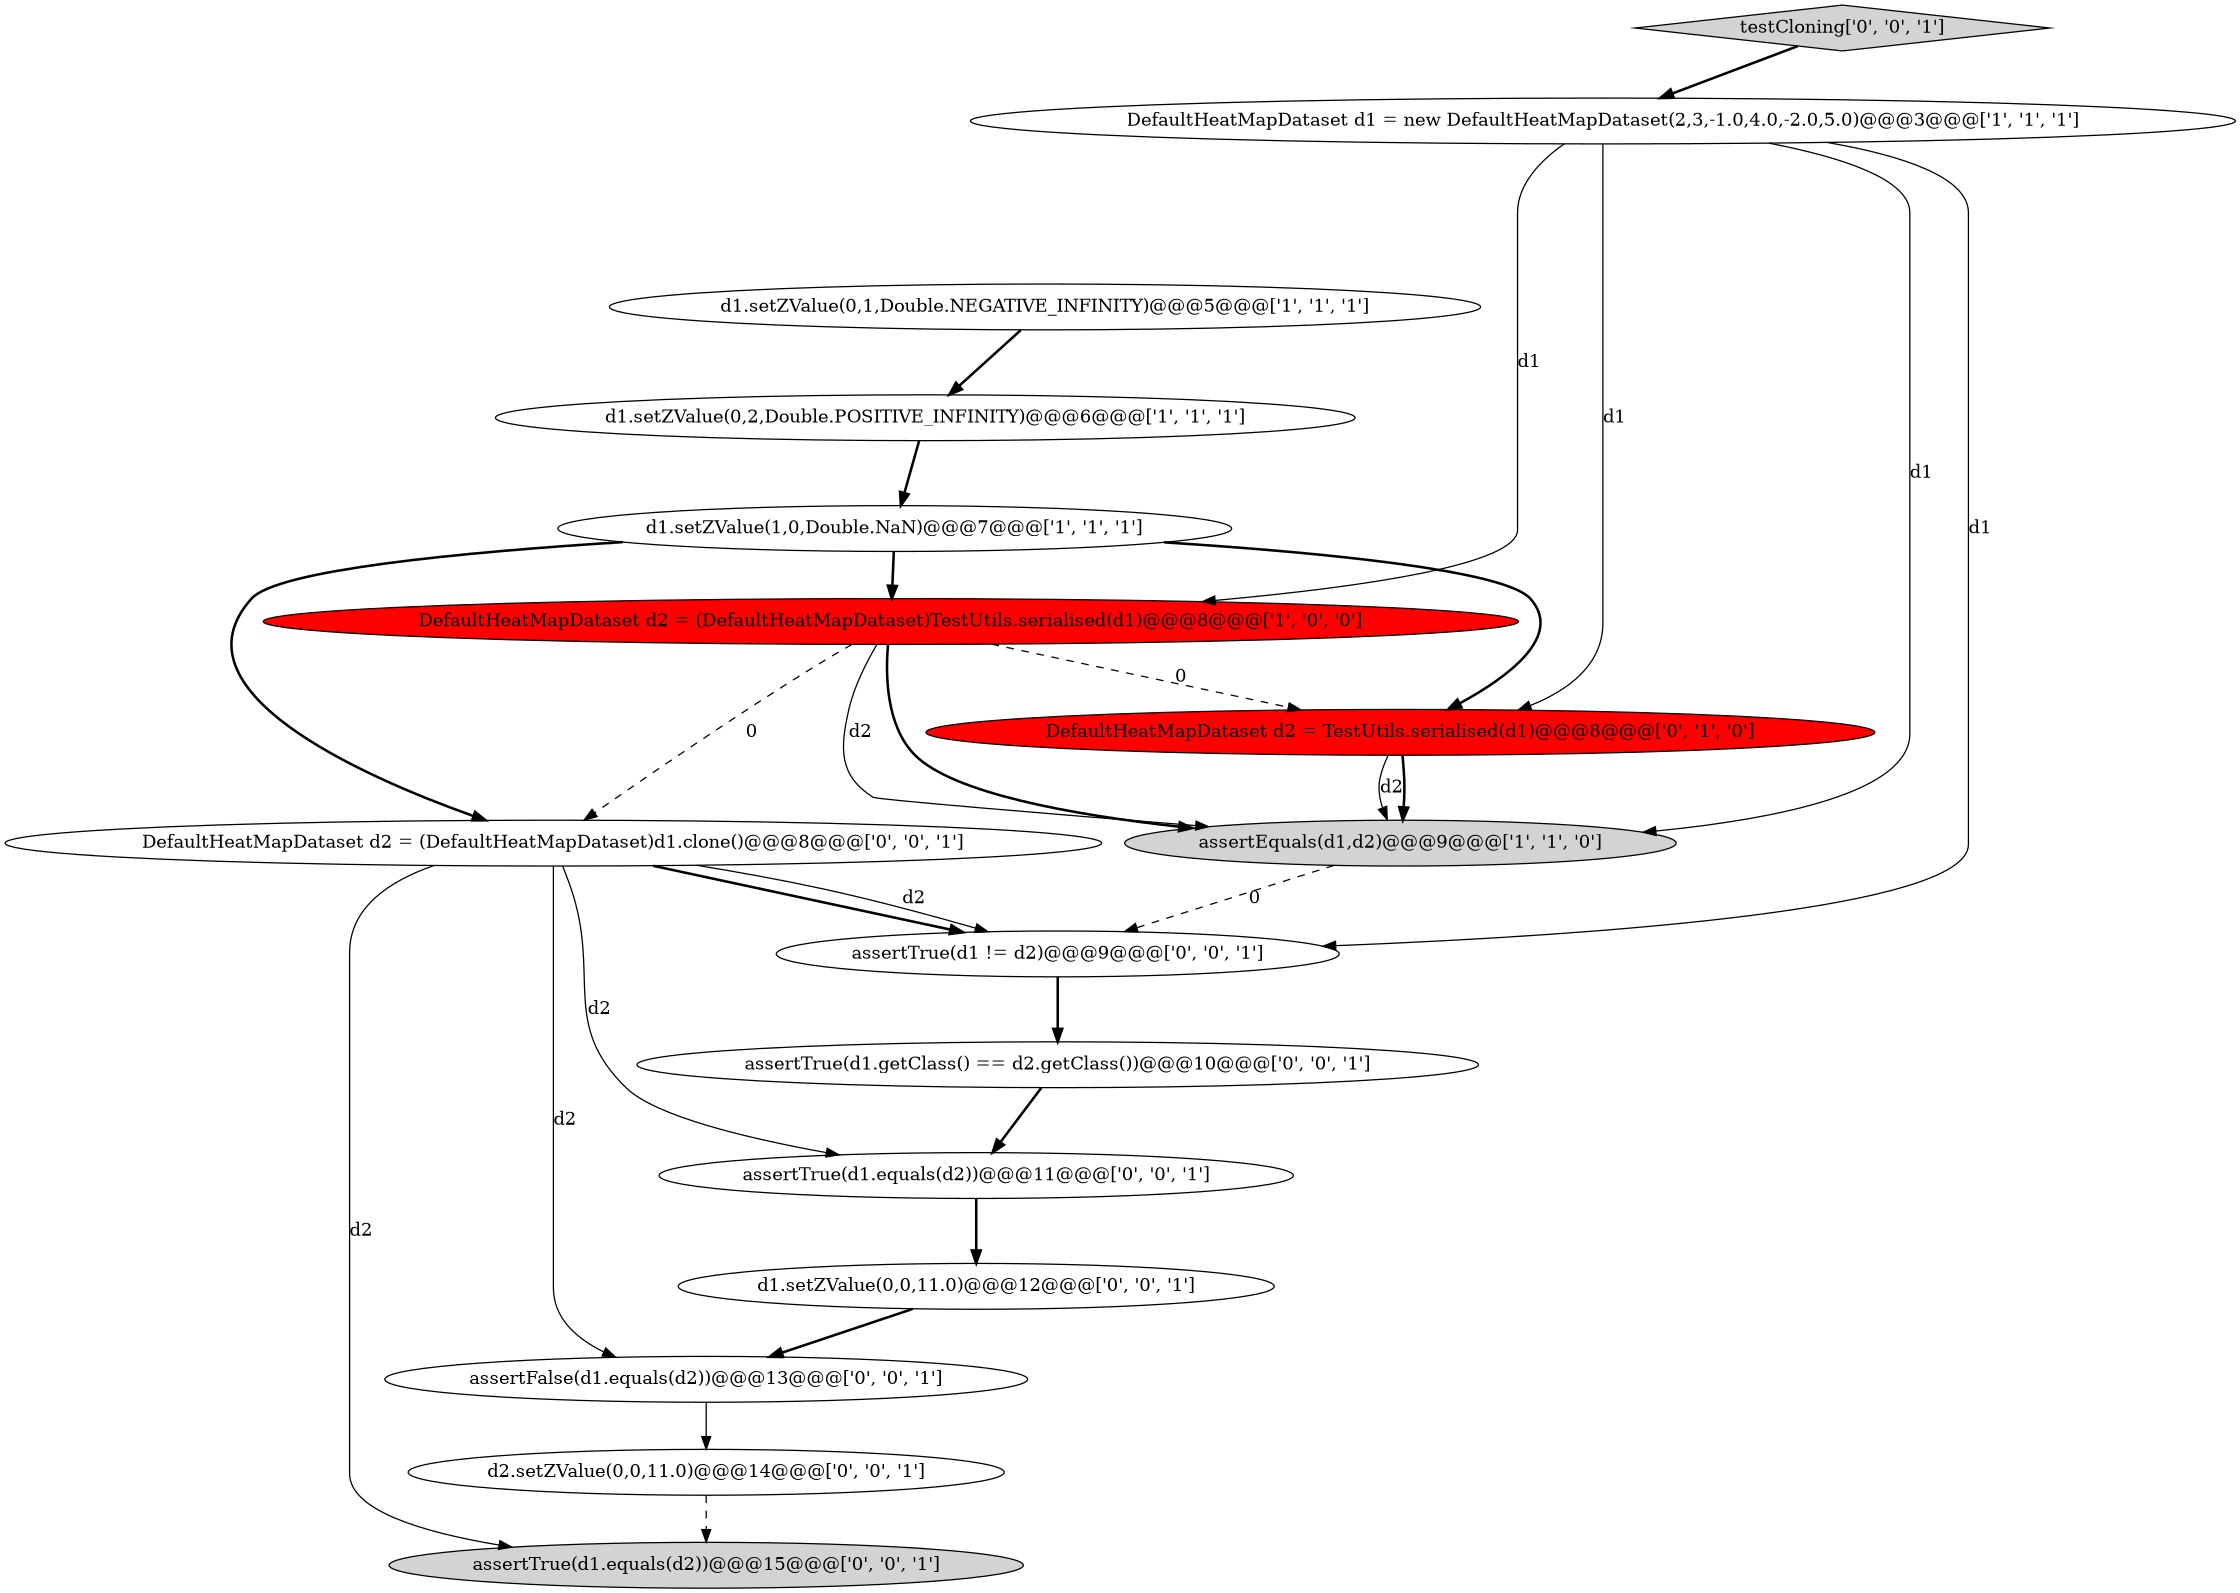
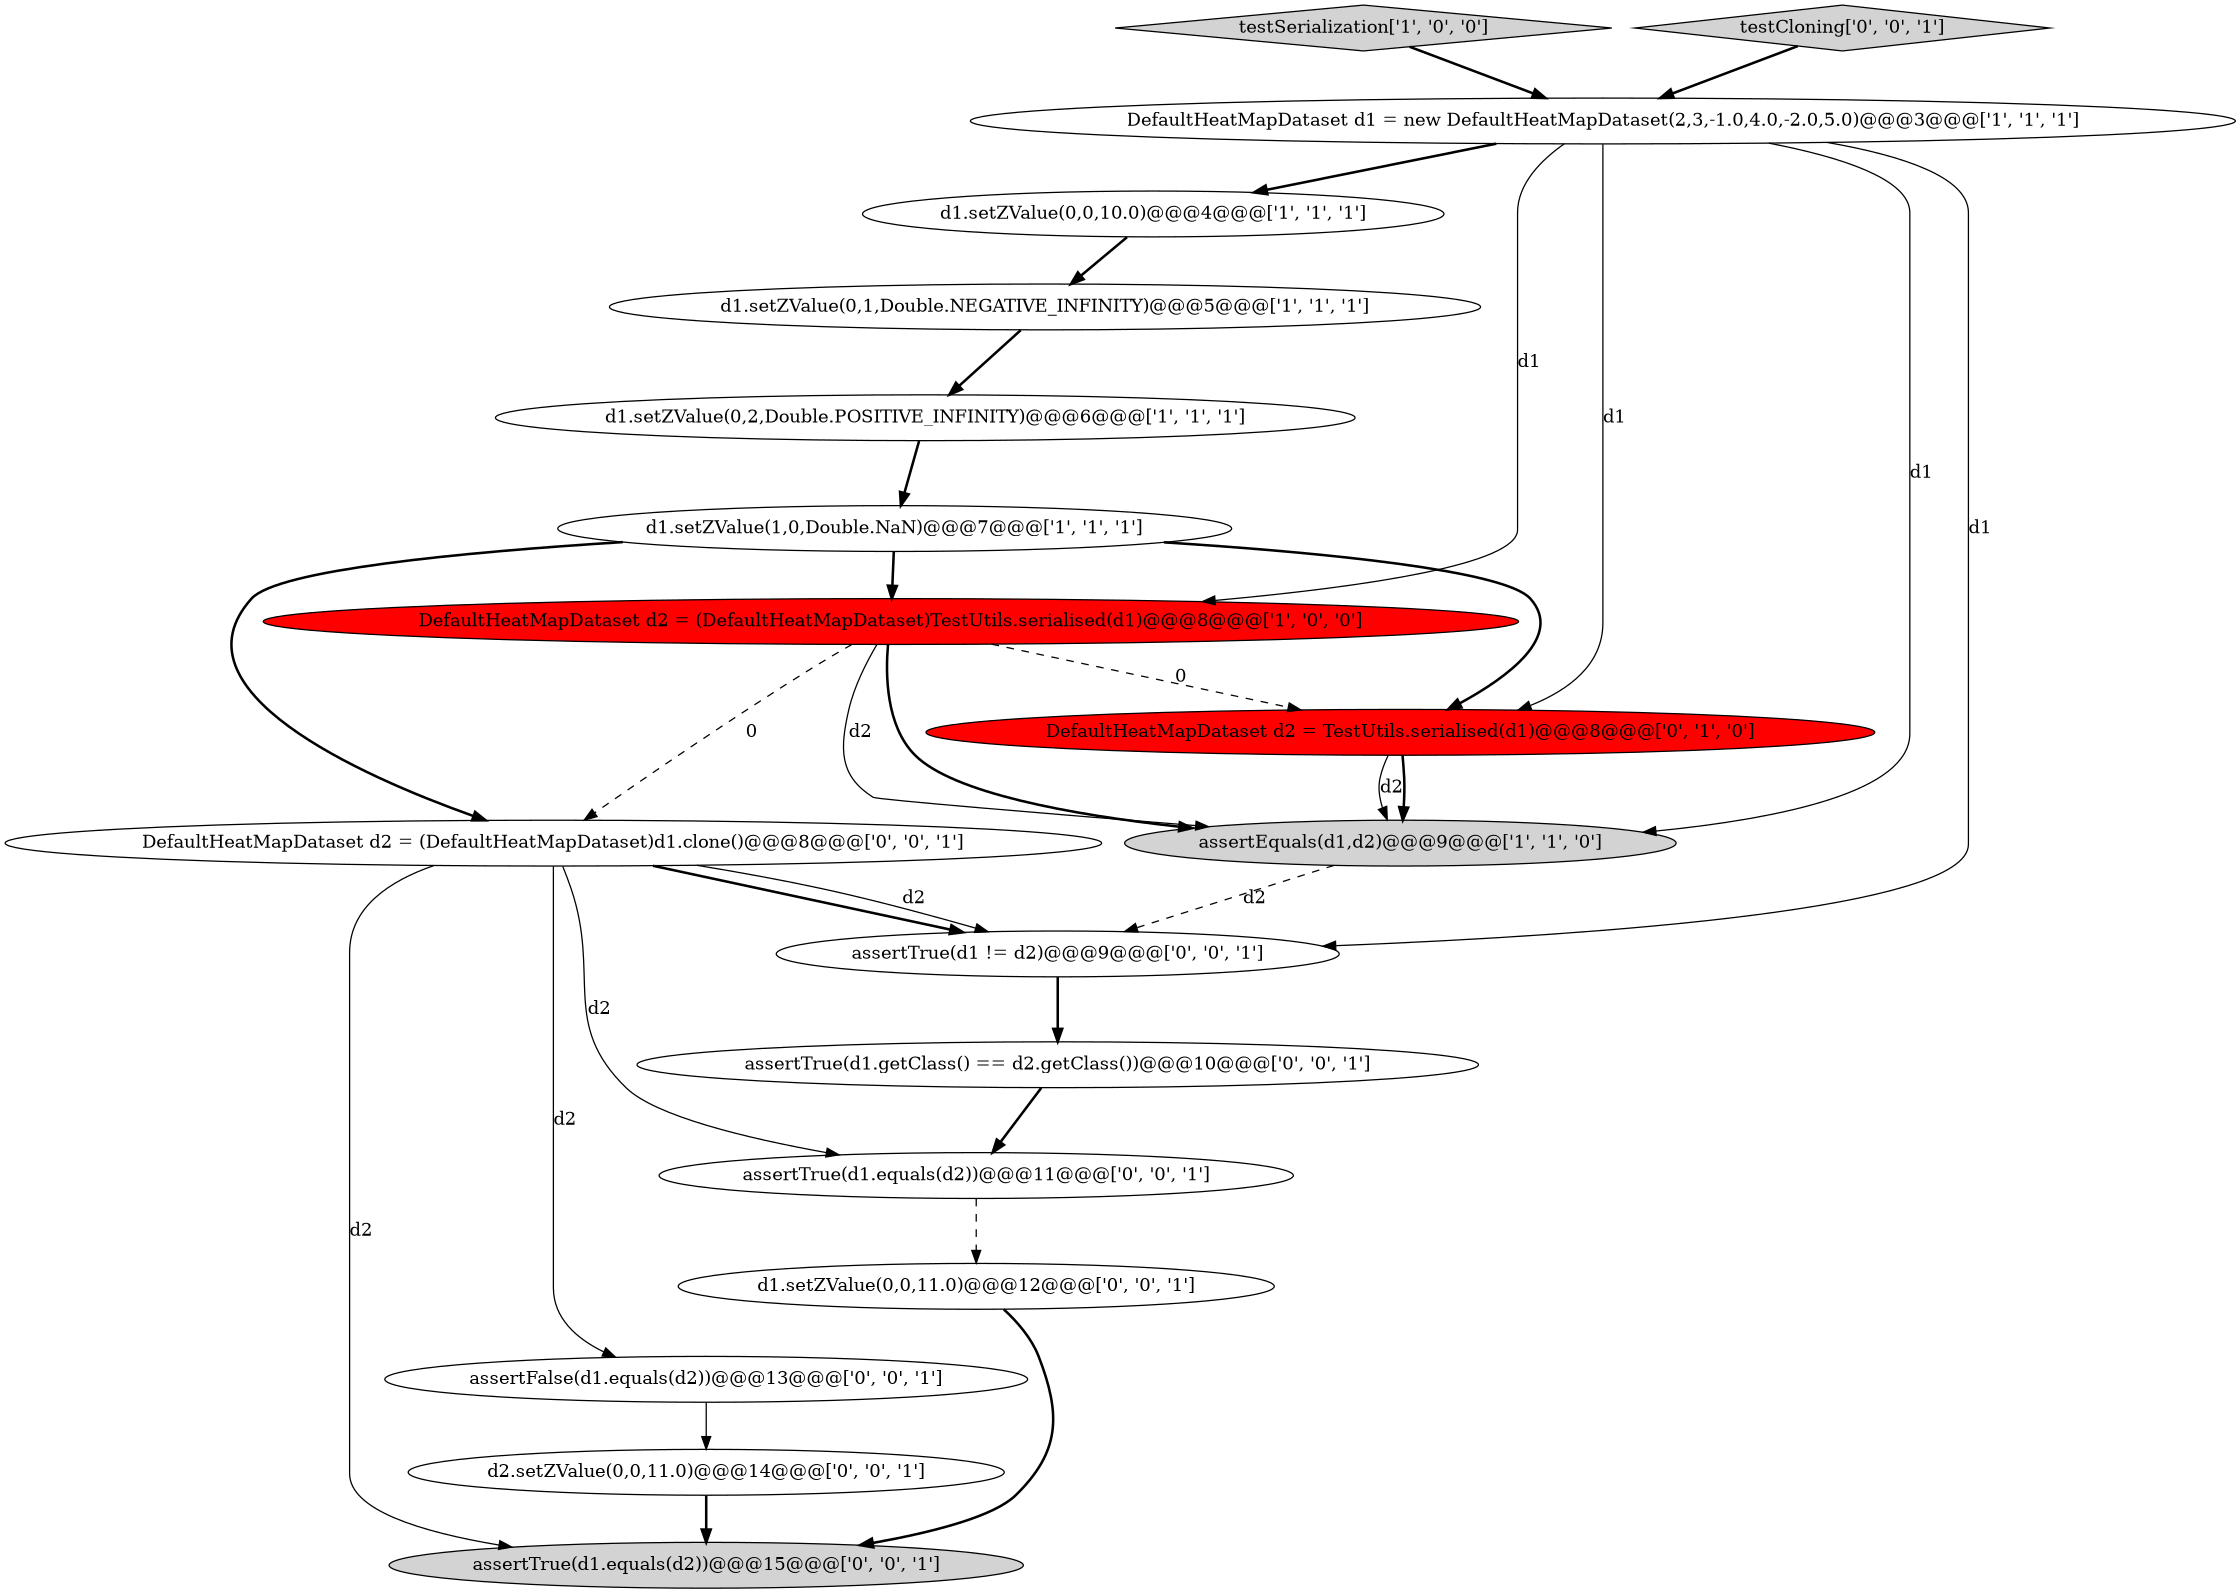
node "testSerialization['1', '0', '0']": added
node "d1.setZValue(0,0,10.0)@@@4@@@['1', '1', '1']": added
edge "assertEquals(d1,d2)@@@9@@@['1', '1', '0']" -> "assertTrue(d1 != d2)@@@9@@@['0', '0', '1']": label "0" -> "d2"
edge "assertTrue(d1.equals(d2))@@@11@@@['0', '0', '1']" -> "d1.setZValue(0,0,11.0)@@@12@@@['0', '0', '1']": style bold -> dashed
edge "d1.setZValue(0,0,11.0)@@@12@@@['0', '0', '1']" -> "assertFalse(d1.equals(d2))@@@13@@@['0', '0', '1']": now "d1.setZValue(0,0,11.0)@@@12@@@['0', '0', '1']" -> "assertTrue(d1.equals(d2))@@@15@@@['0', '0', '1']"
edge "d2.setZValue(0,0,11.0)@@@14@@@['0', '0', '1']" -> "assertTrue(d1.equals(d2))@@@15@@@['0', '0', '1']": style dashed -> bold
